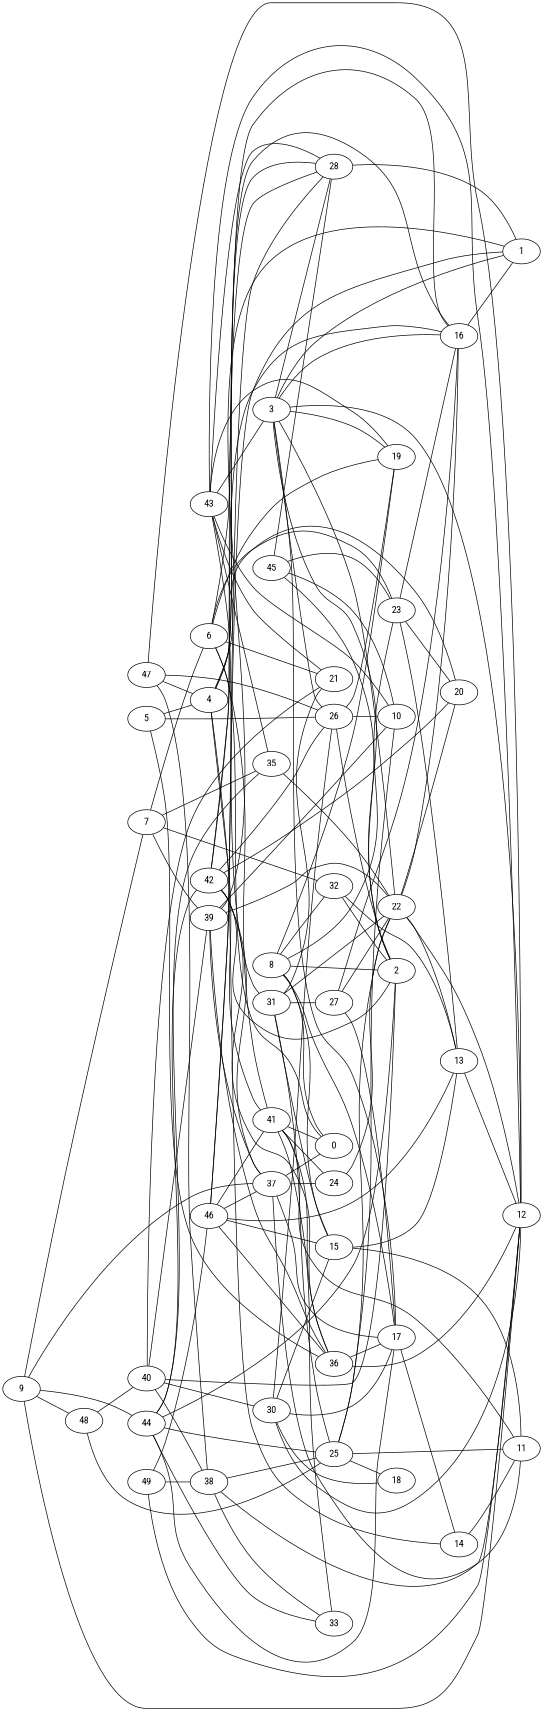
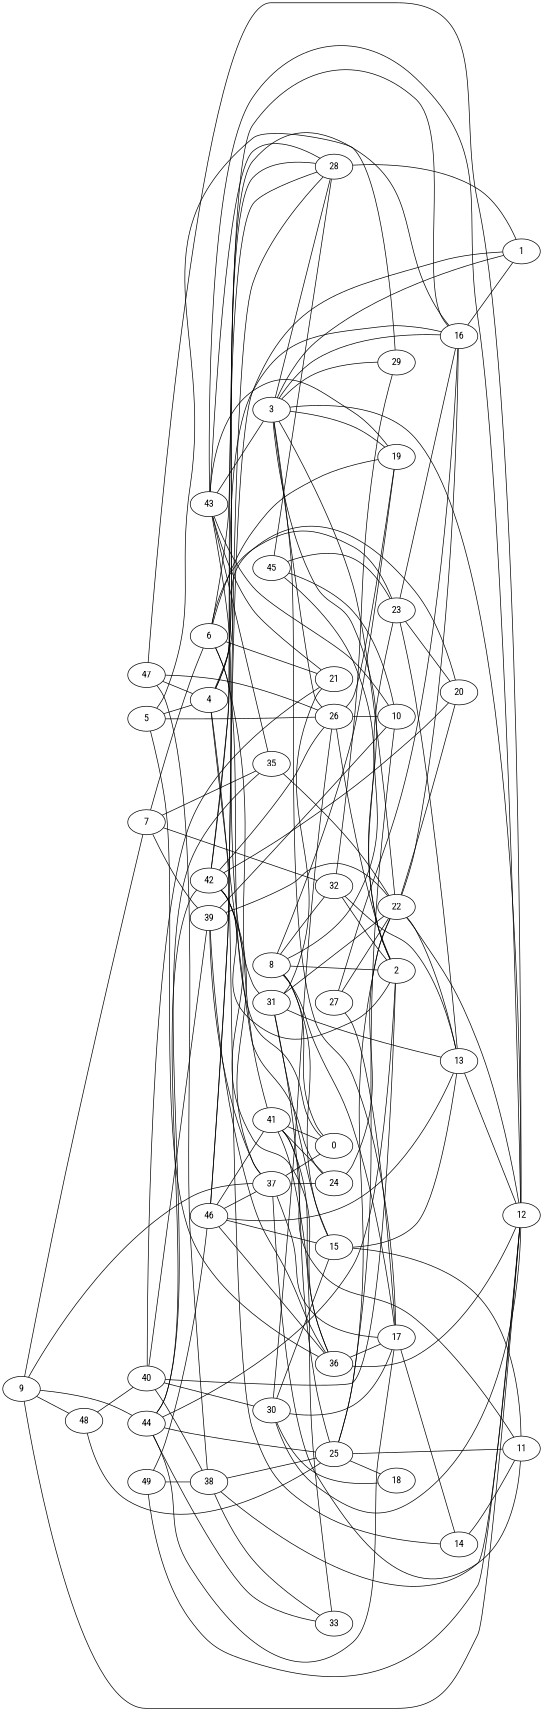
edge "1" -- "39": removed
node "29": added
edge "4" -- "41": now "4" -- "24"
edge "31" -- "27": now "31" -- "13"
